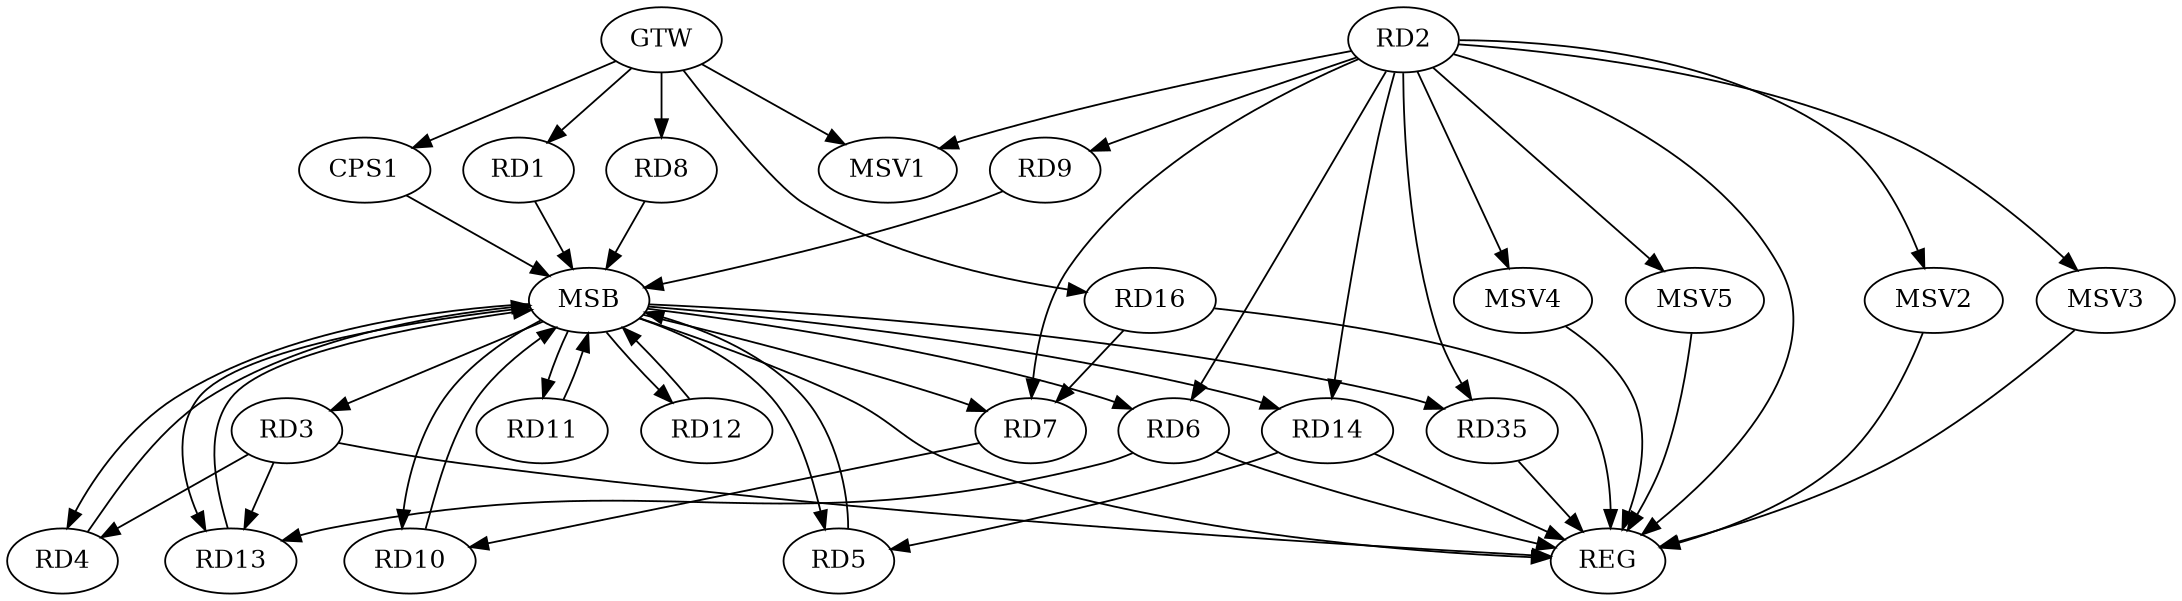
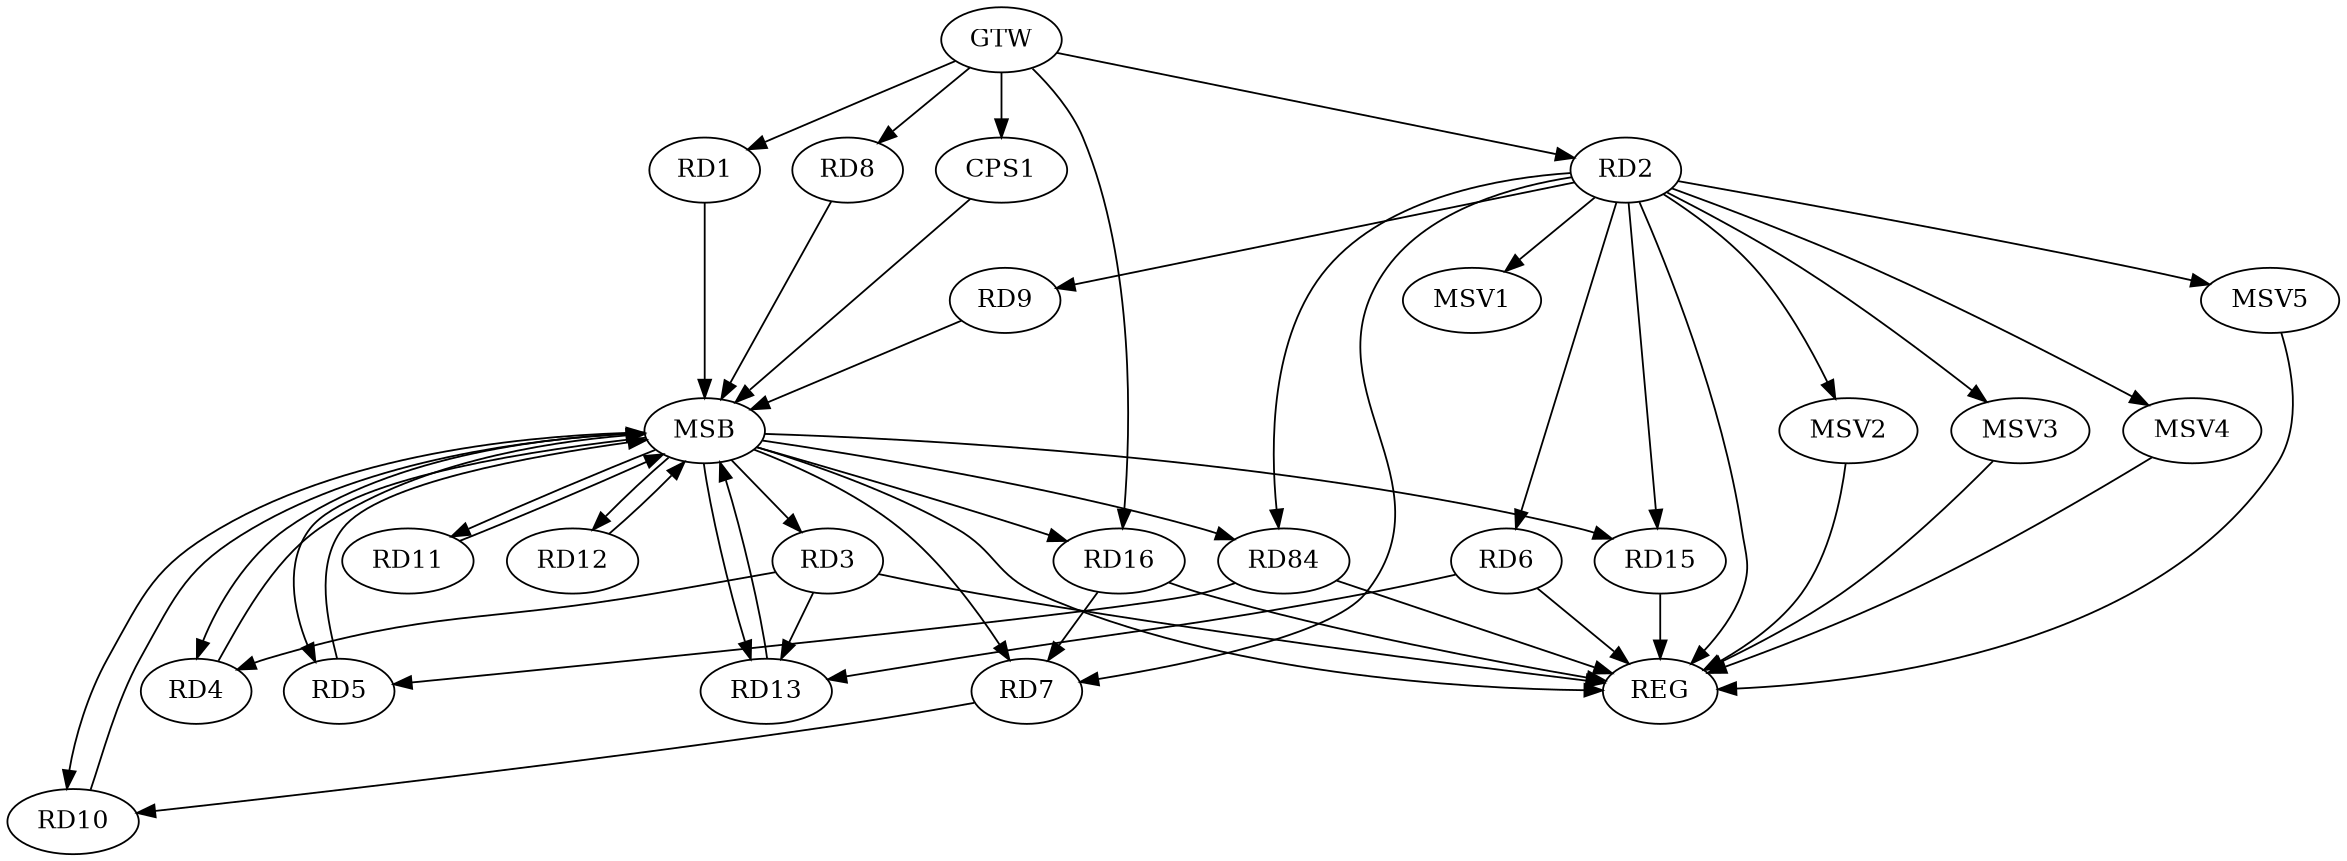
edge "GTW" -> "MSV1": now "GTW" -> "RD2"
edge "MSB" -> "RD6": now "MSB" -> "RD16"
node "RD14": label "RD14" -> "RD84"
node "RD35": label "RD35" -> "RD15"
